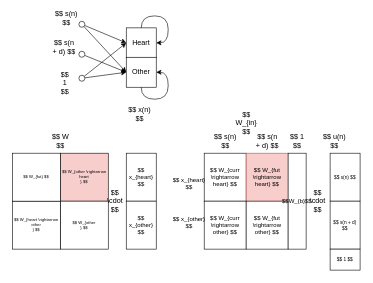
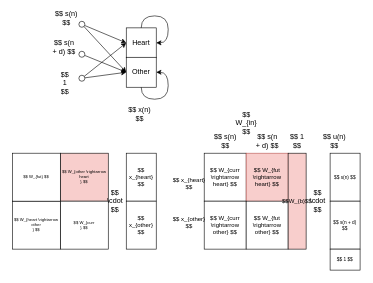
node "$$ W $$": removed
node "$$W_{b}$$": fillcolor #ffffff -> #f8cecc
node "$$ W_{other } $$": label "$$ W_{other } $$" -> "$$ W_{curr } $$"
